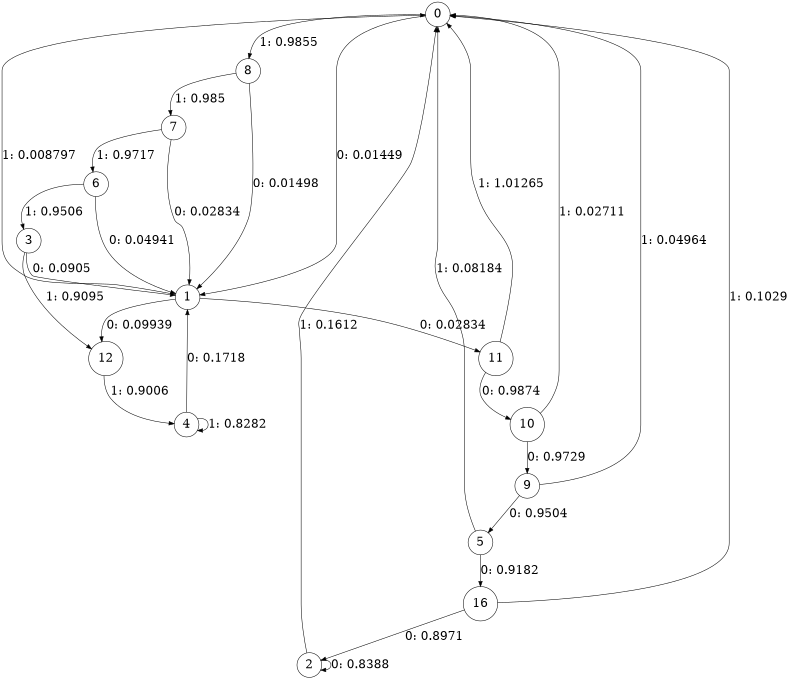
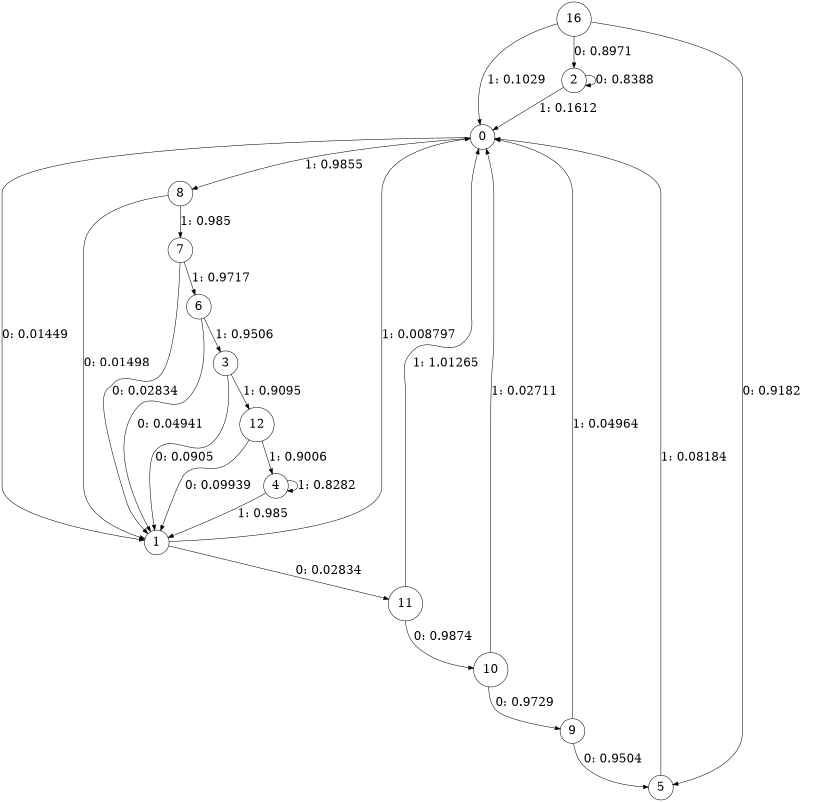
edge "1" -> "12": reversed
edge "4" -> "1": label "0: 0.1718   " -> "1: 0.985    "
edge "5" -> "16": reversed
